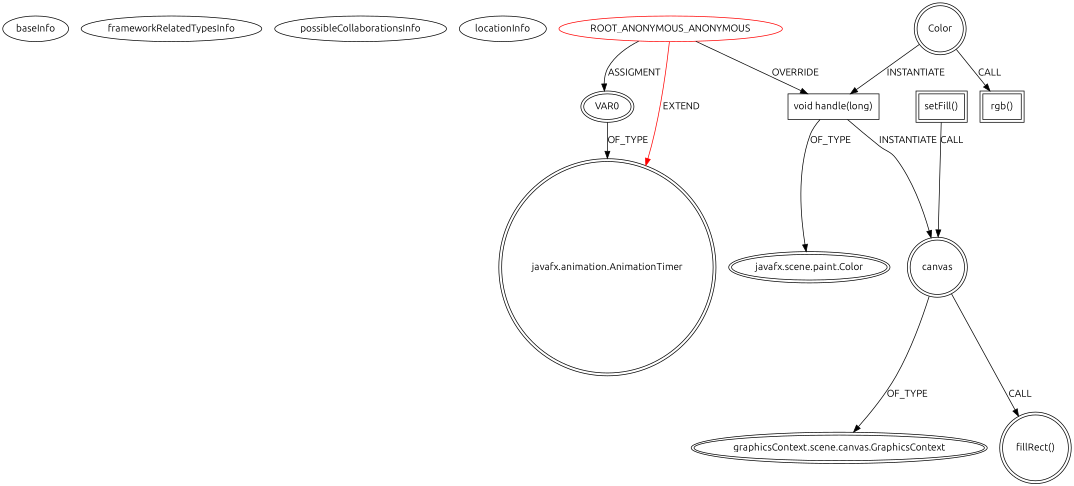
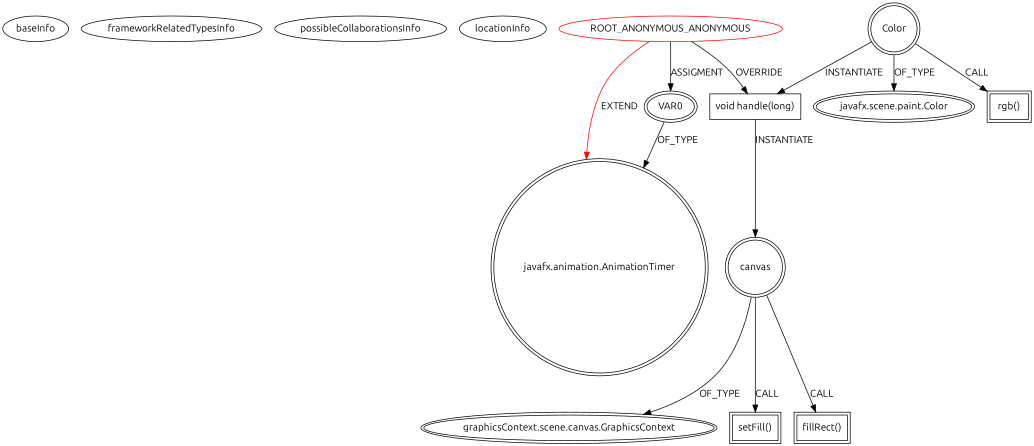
edge "setFill()" -> "canvas": reversed
edge "void handle(long)" -> "javafx.scene.paint.Color": now "Color" -> "javafx.scene.paint.Color"
node "fillRect()": shape circle -> box
